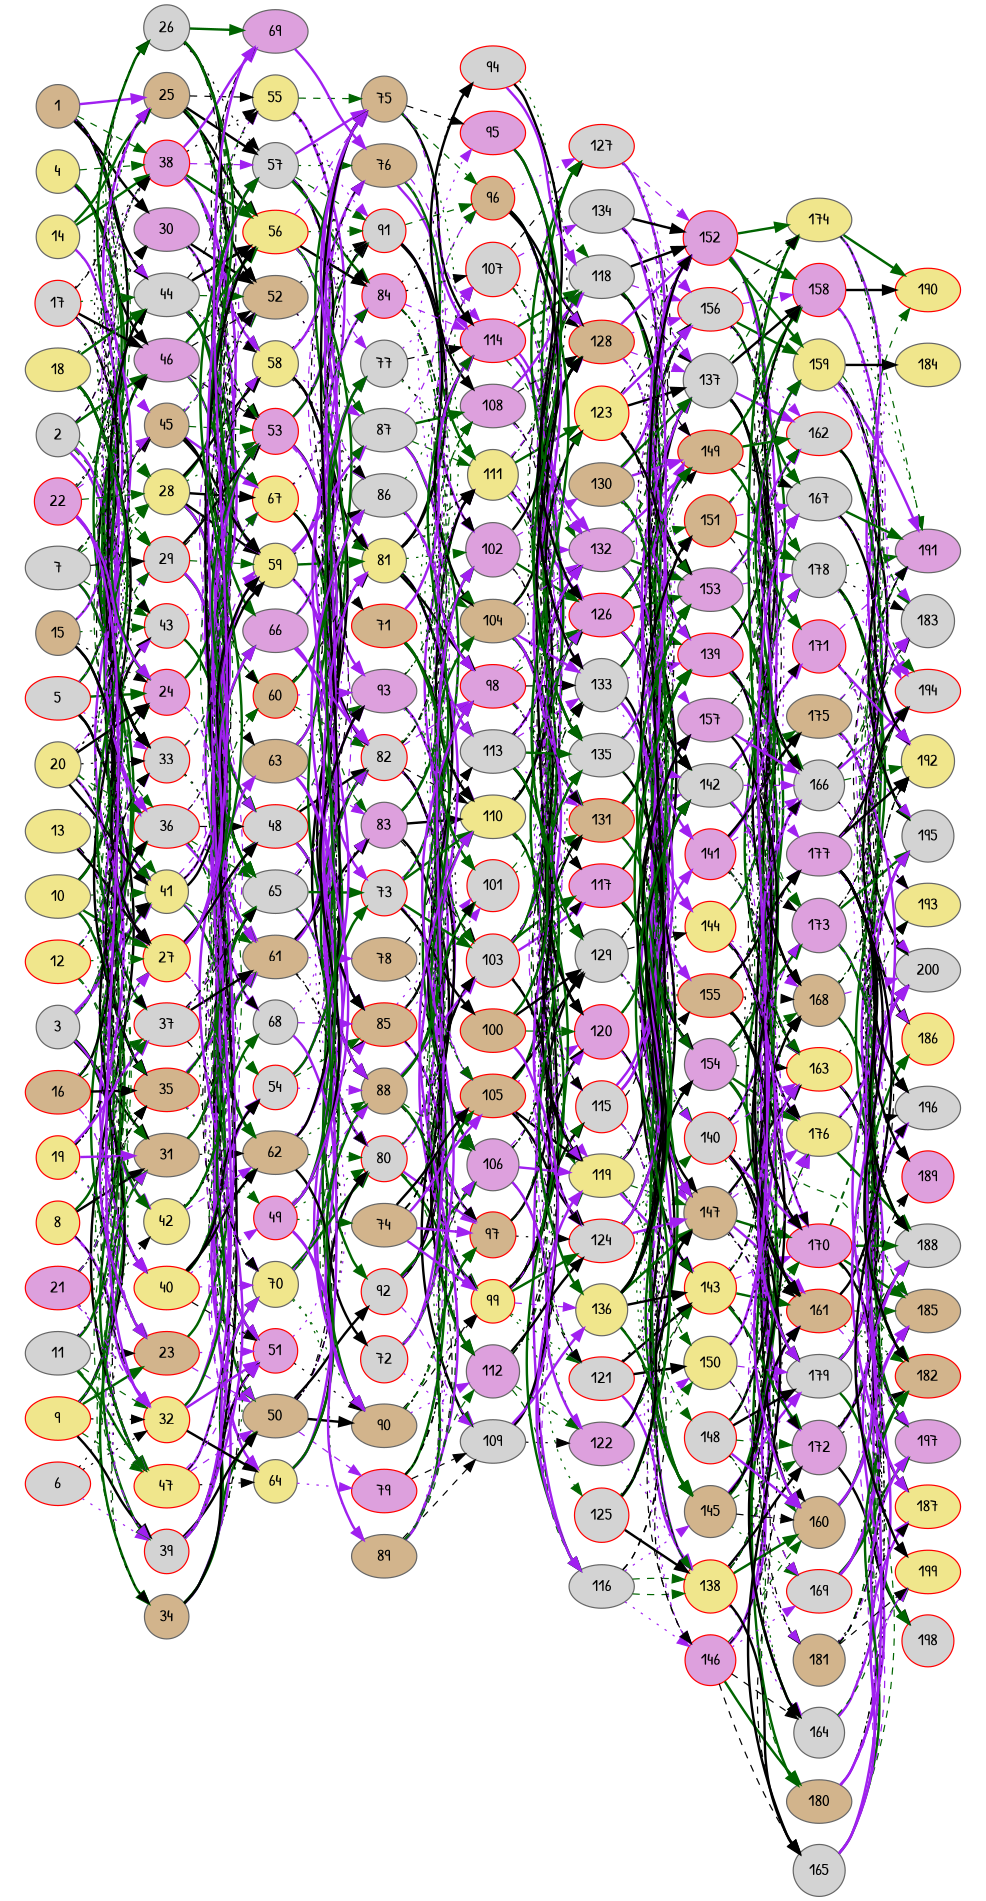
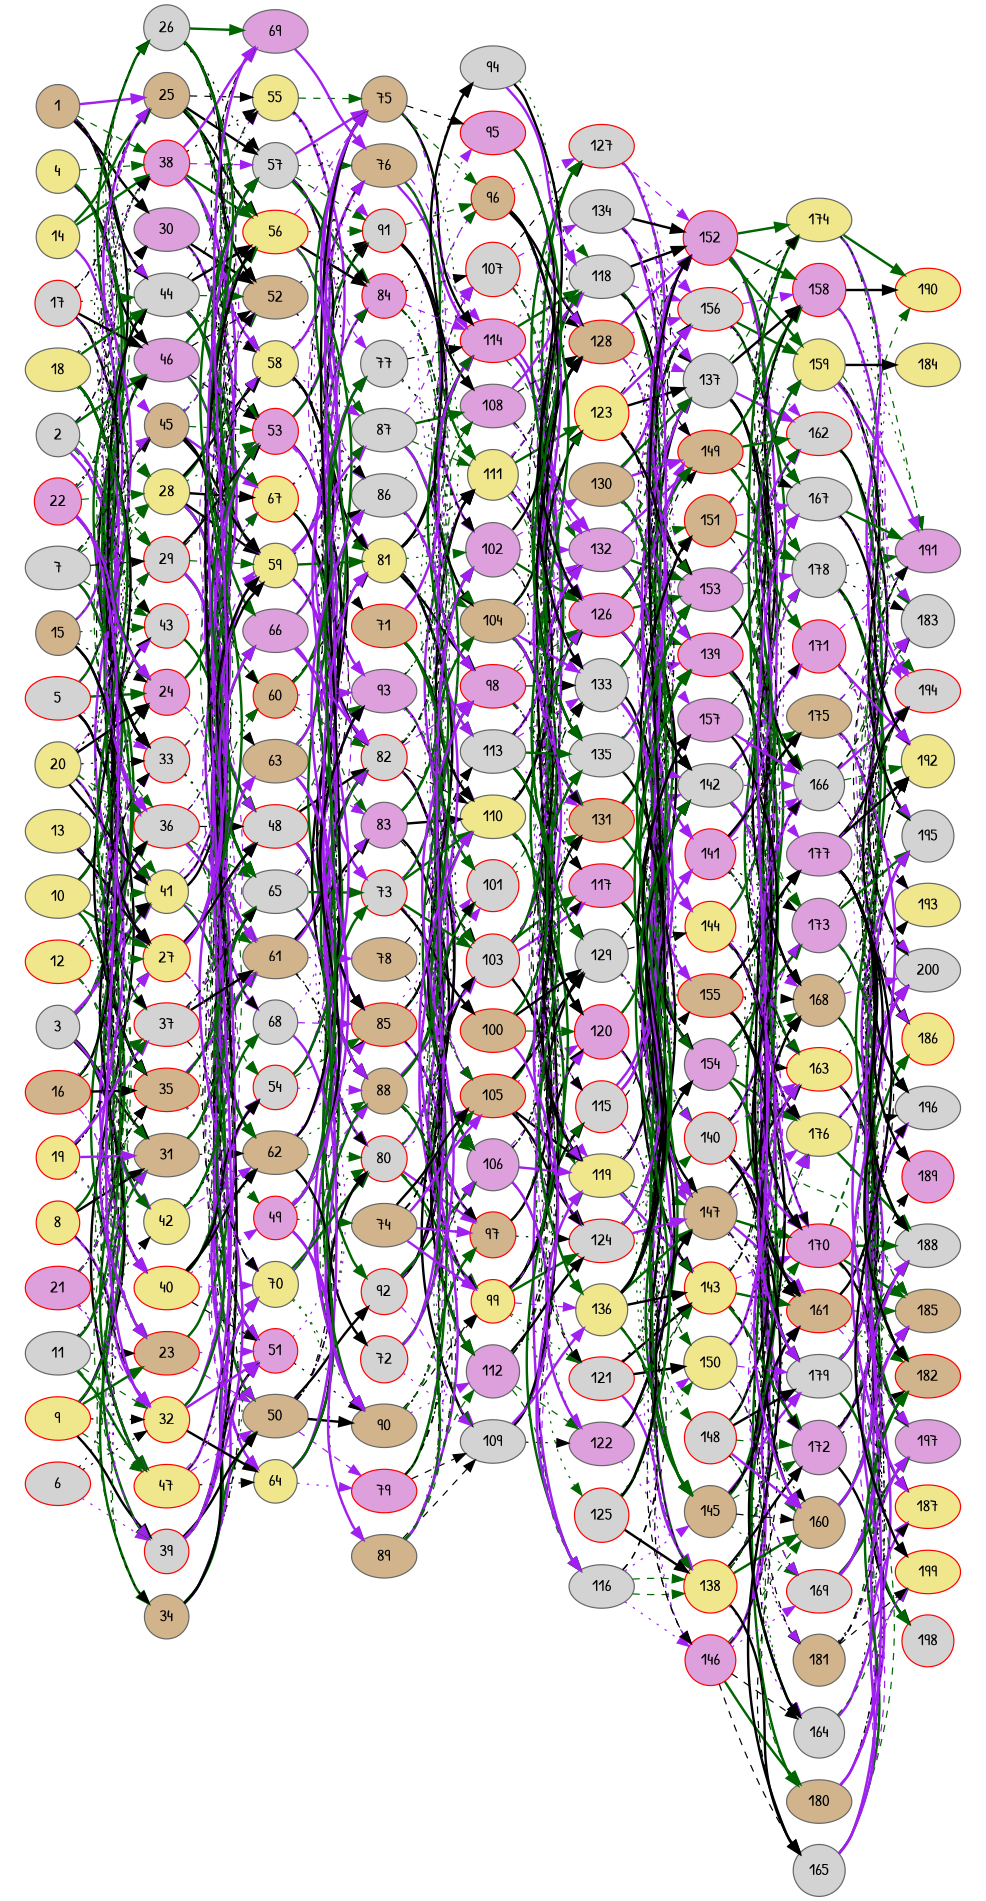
node "94": color red -> gray40
edge "98" -> "132": now "98" -> "123"
